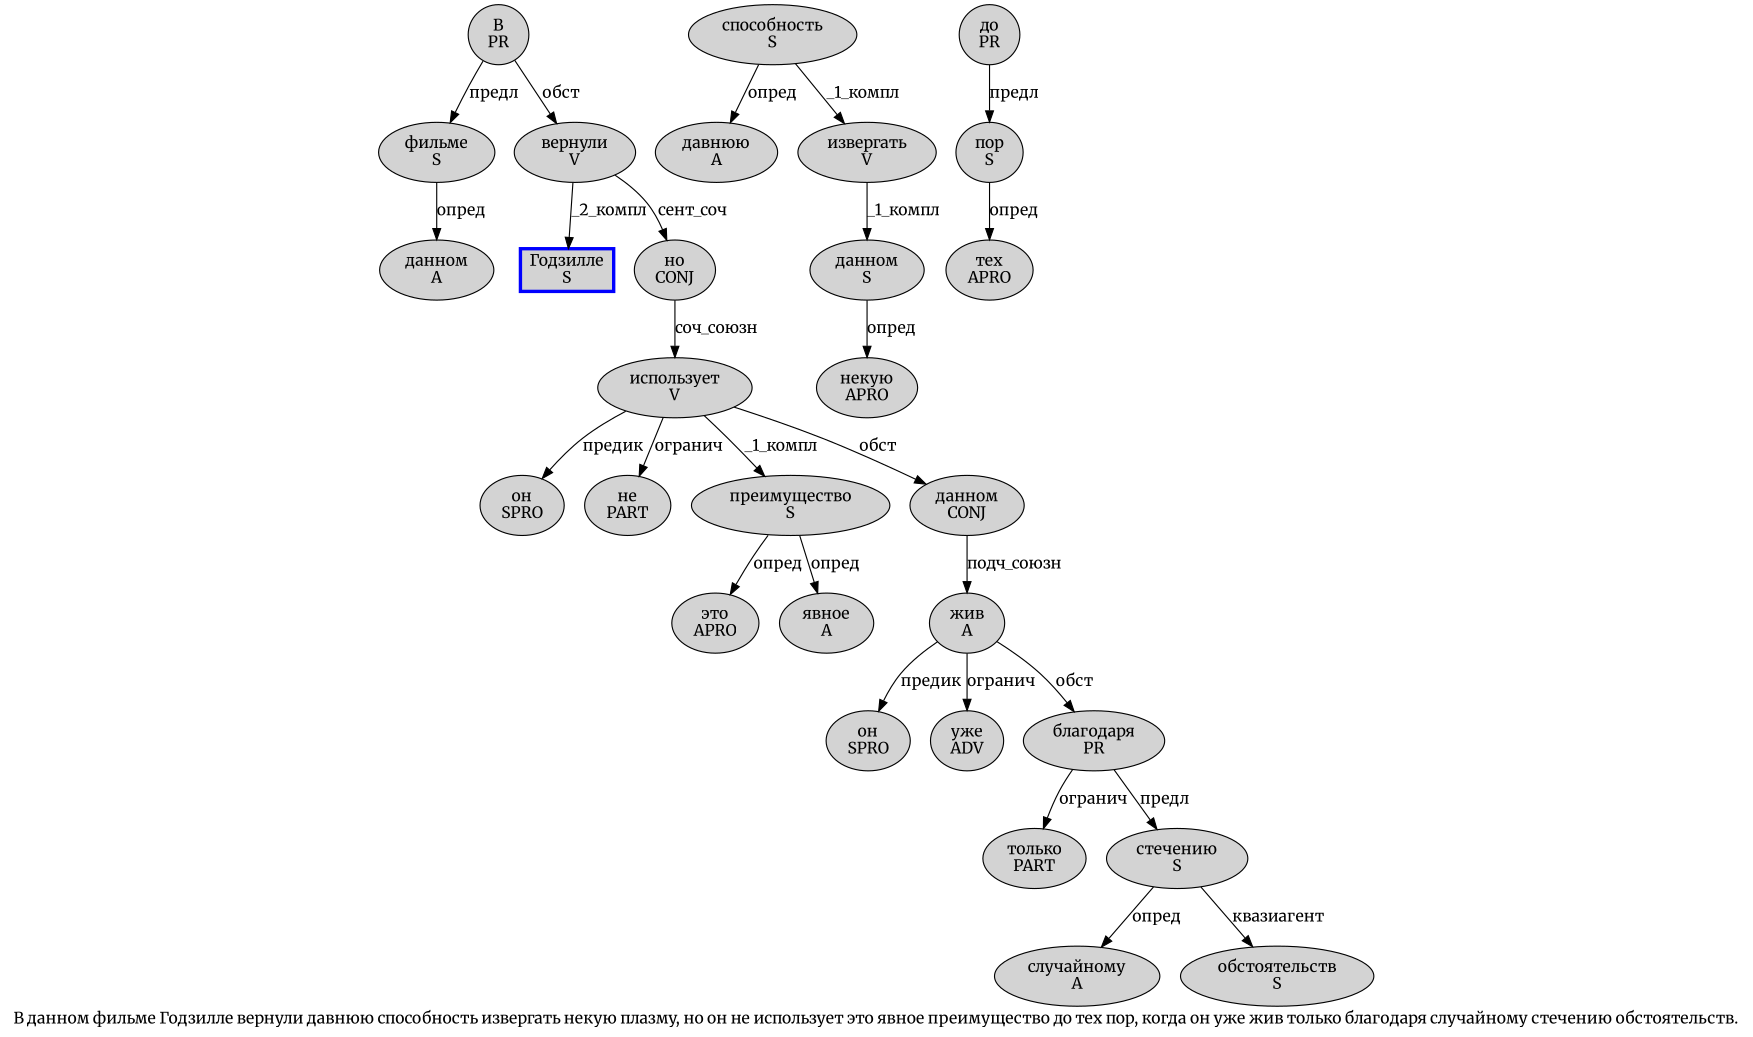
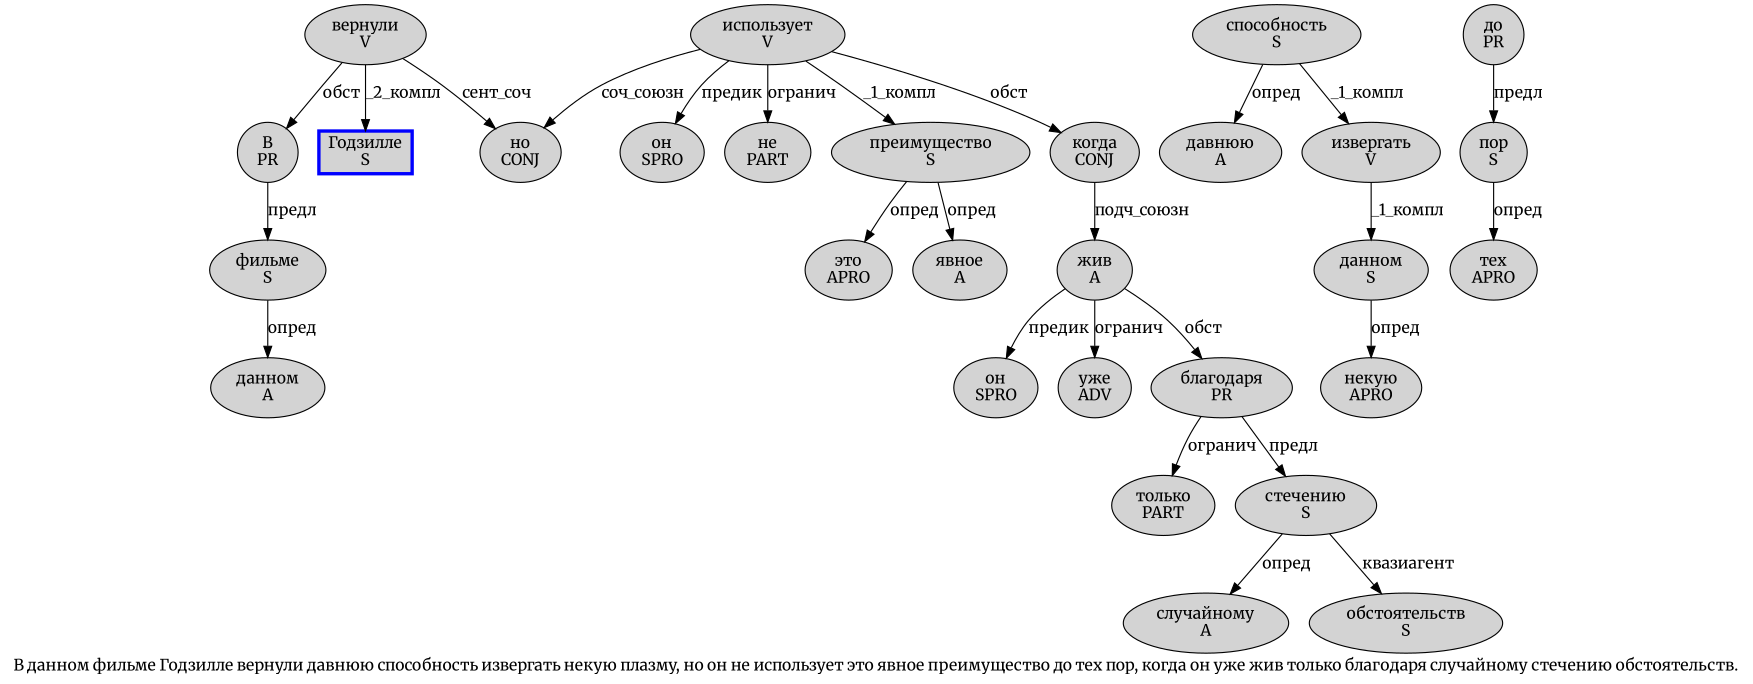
edge "В PR" -> "вернули V": reversed
edge "но CONJ" -> "использует V": reversed
node "данном CONJ": label "данном CONJ" -> "когда CONJ"
